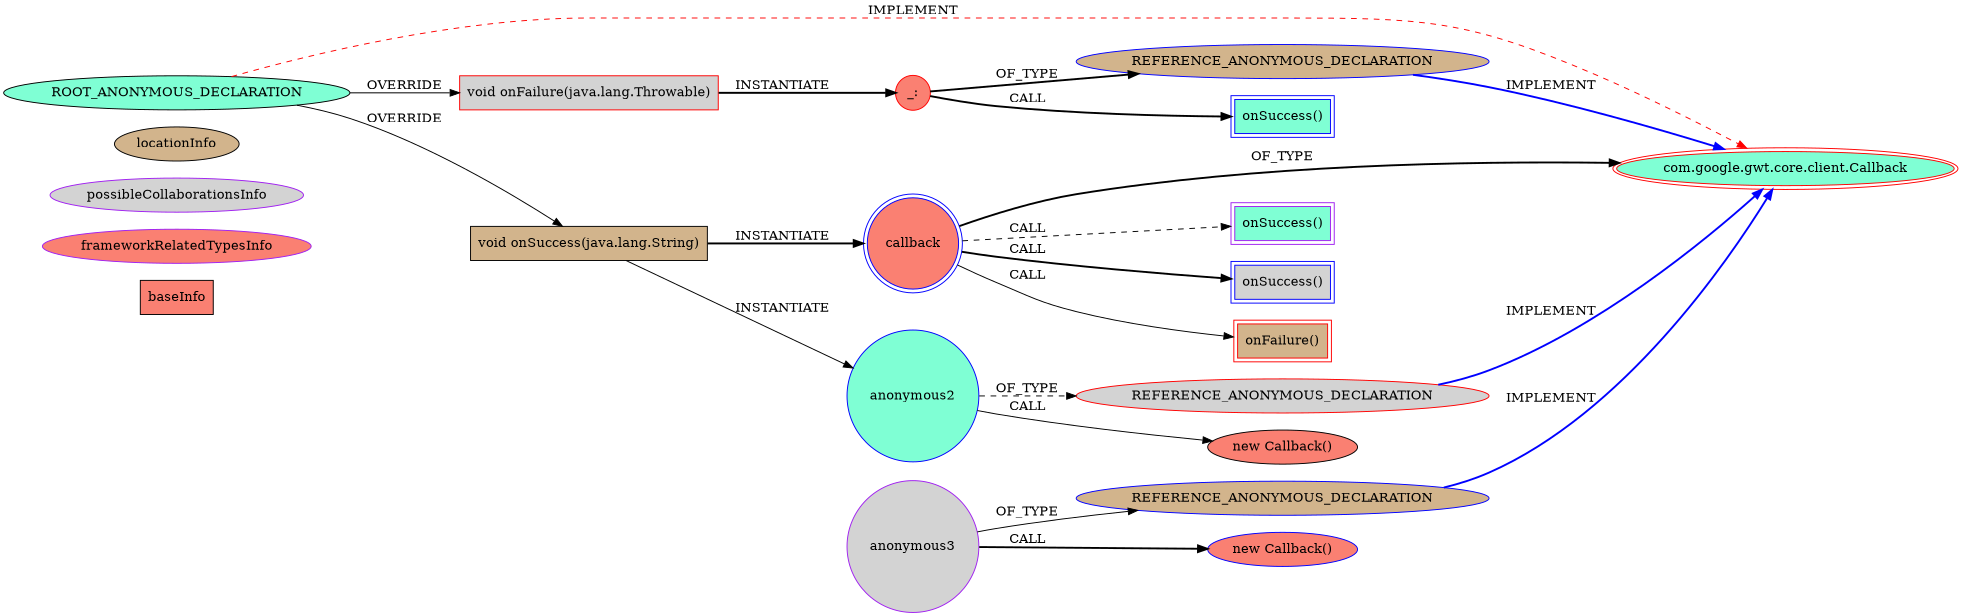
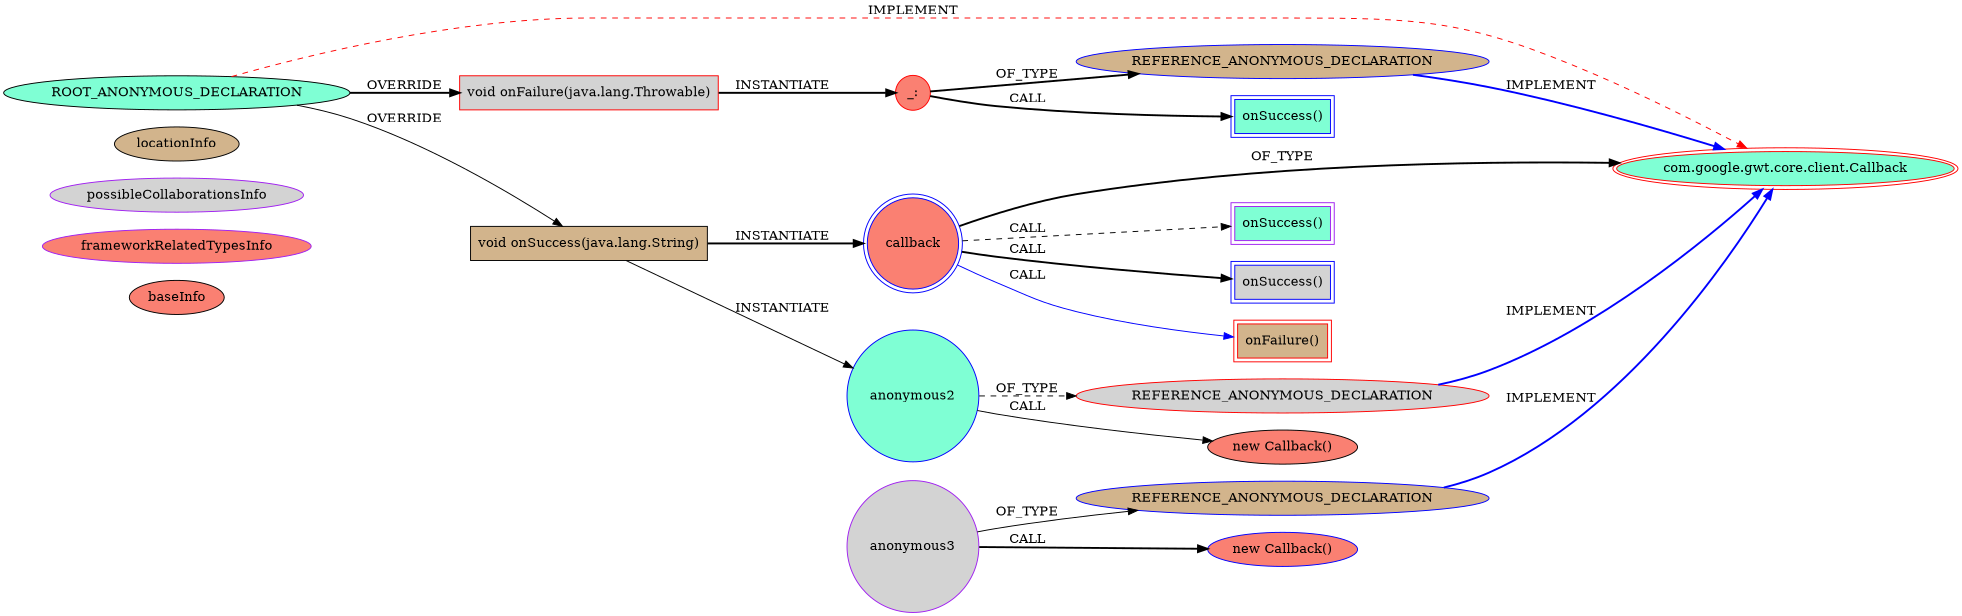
edge "ROOT_ANONYMOUS_DECLARATION" -> "void onFailure(java.lang.Throwable)": style solid -> bold
node "baseInfo": shape box -> ellipse
edge "callback" -> "onFailure()": color black -> blue
